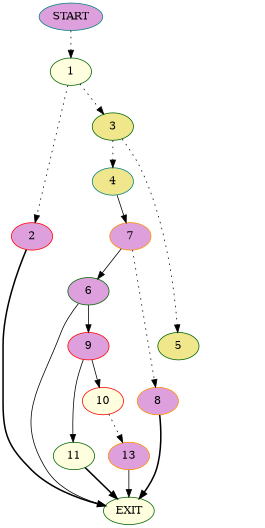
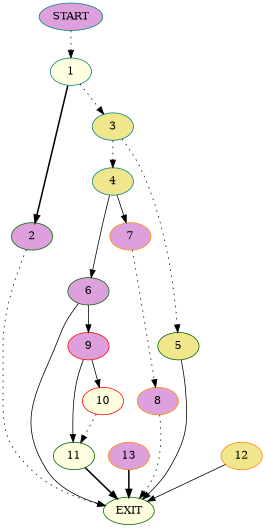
node "1": color darkgreen -> teal
node "3": color darkgreen -> teal
edge "1" -> "2": style dotted -> bold
node "2": color red -> darkgreen
edge "7" -> "6": now "4" -> "6"
edge "2" -> "EXIT": style bold -> dotted
edge "10" -> "13": now "10" -> "11"
edge "5" -> "EXIT": added
edge "8" -> "EXIT": style bold -> dotted
node "12": added
edge "13" -> "EXIT": style solid -> bold
